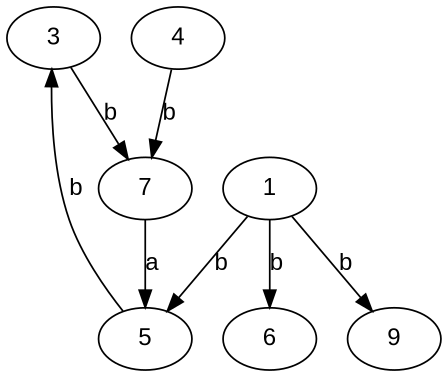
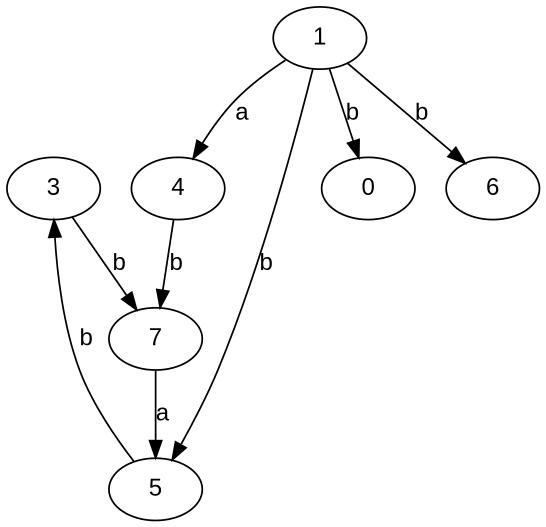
edge "1" -> "4": added, label "a"
node "9": label "9" -> "0"
